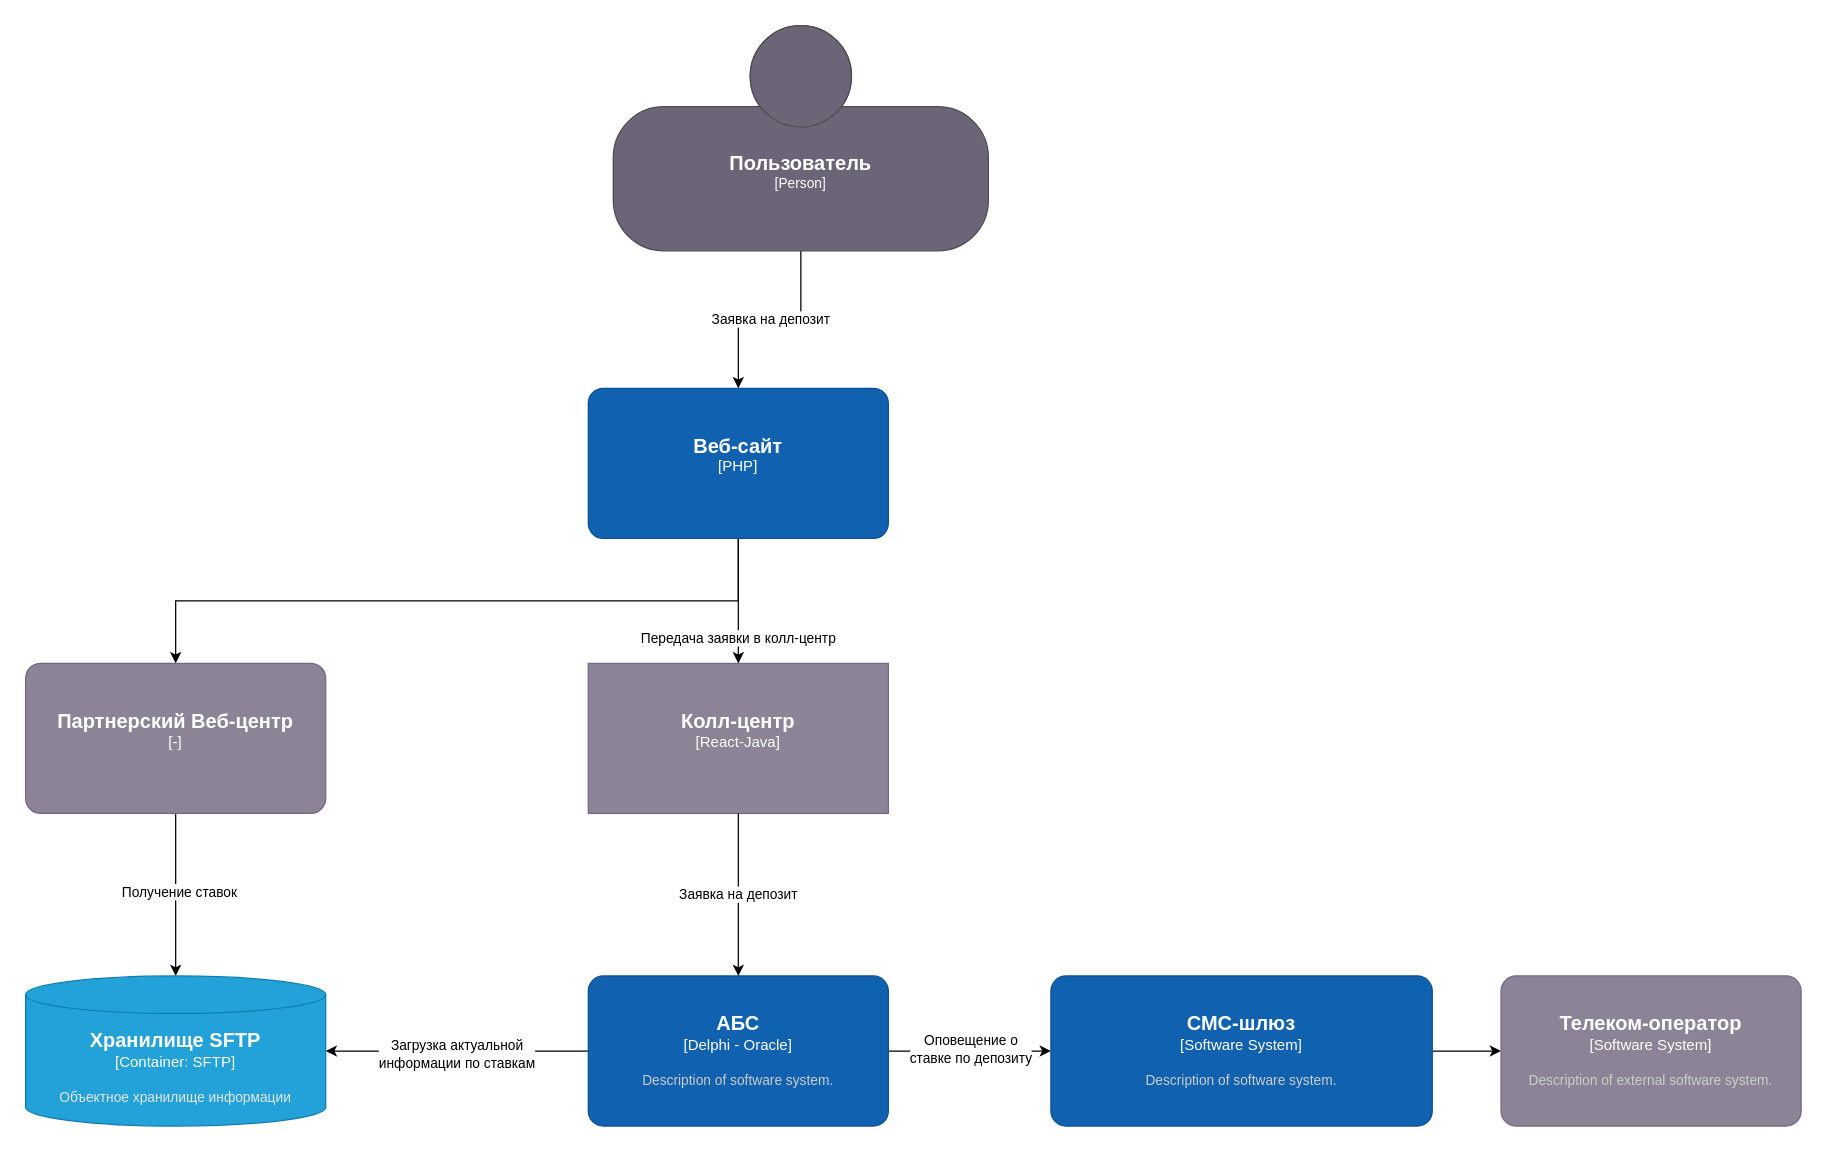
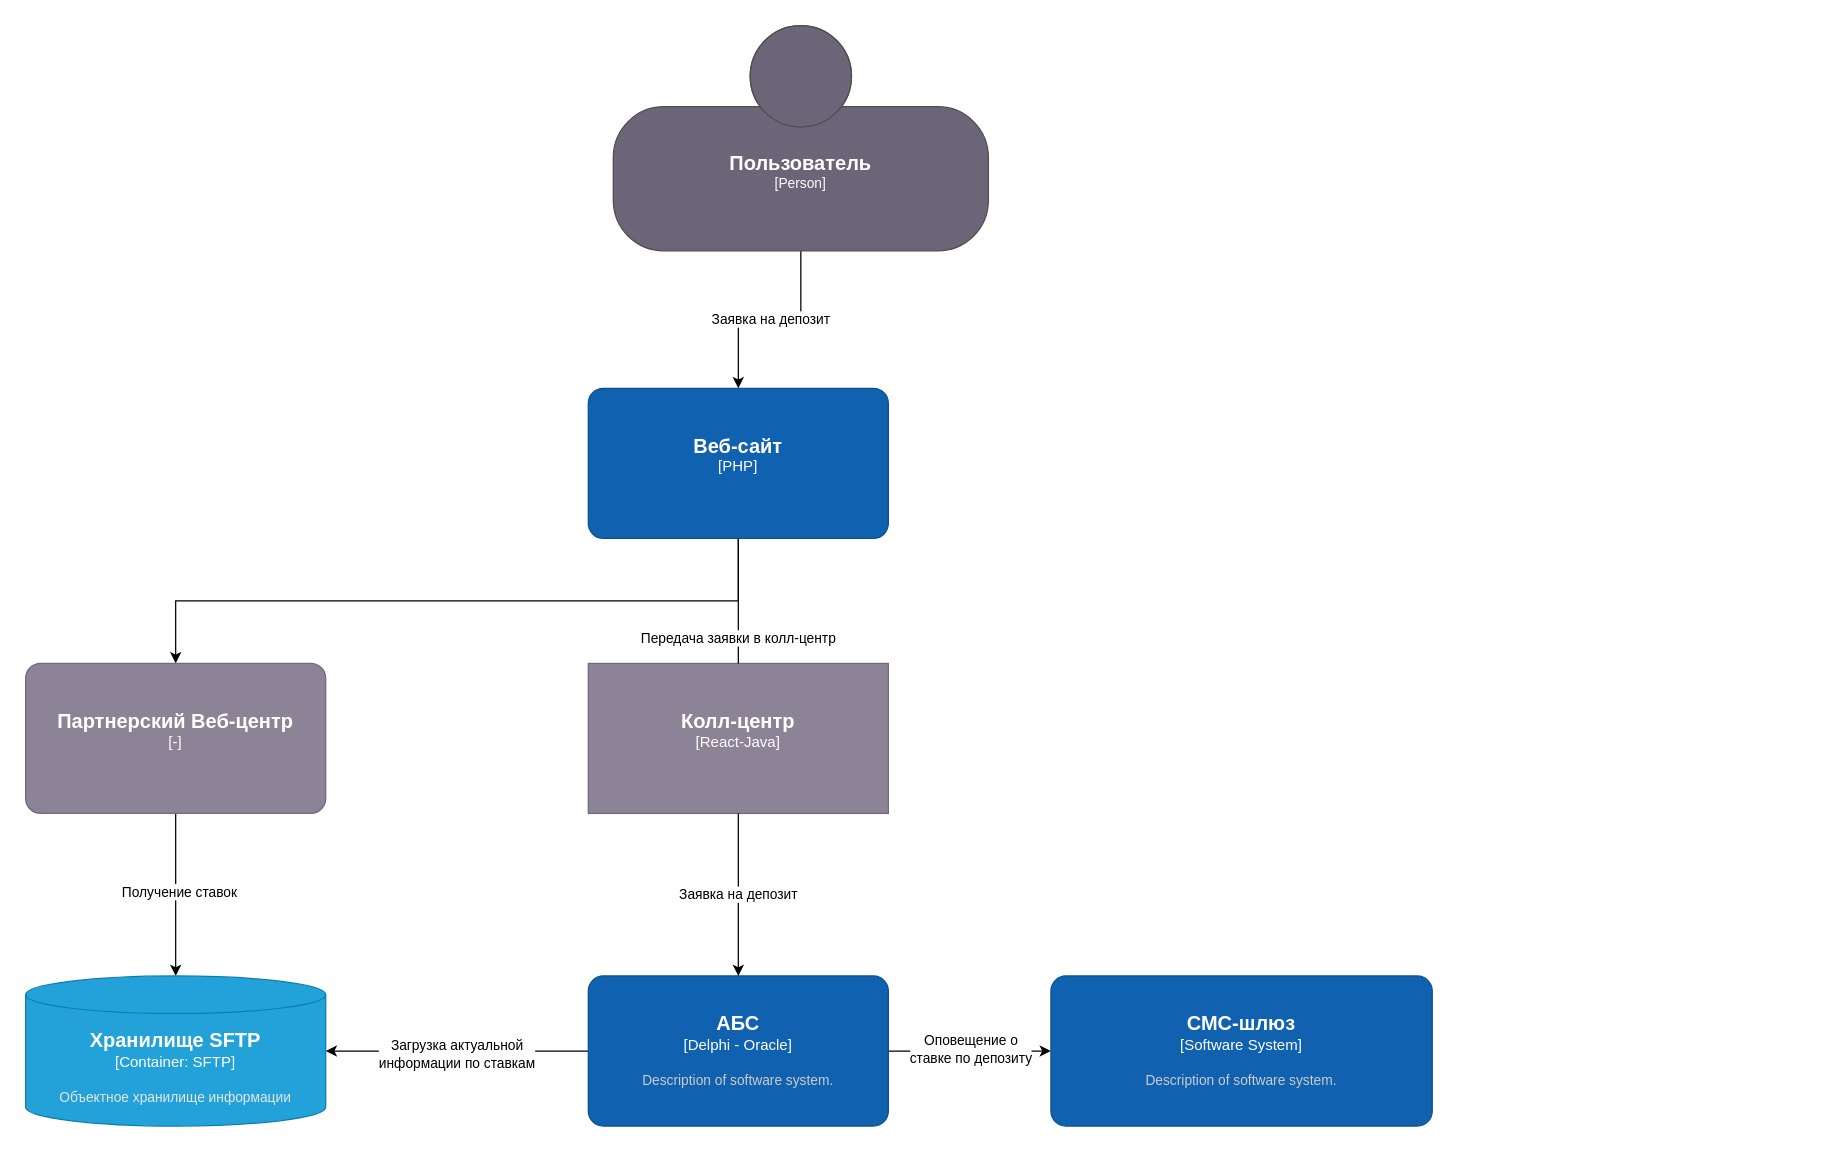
edge "Веб-сайт [PHP]" -> "Колл-центр [React-Java]": arrowhead classic -> none
edge "СМС-шлюз [Software System] Description of software system." -> "Телеком-оператор [Software System] Description of external software system.": removed
node "Телеком-оператор [Software System] Description of external software system.": removed
